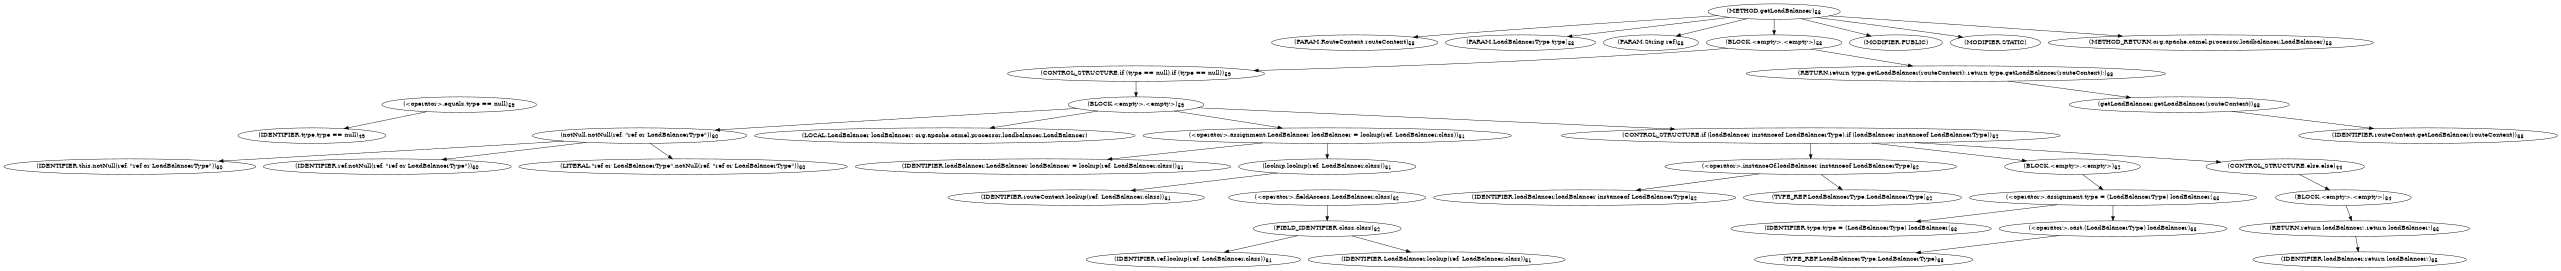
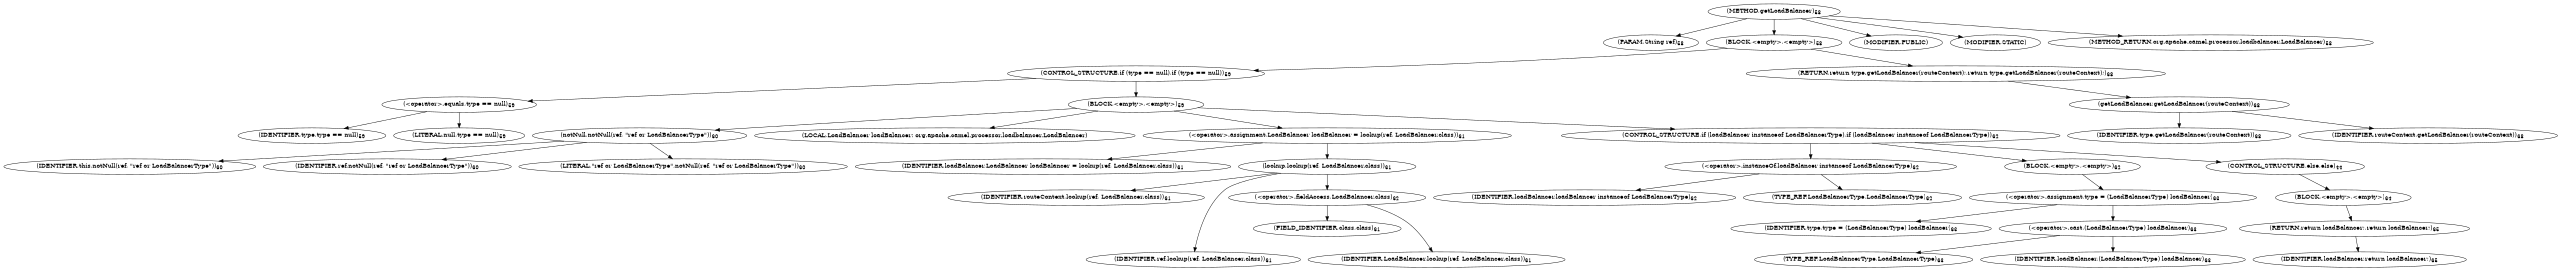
node "(PARAM,RouteContext routeContext)": removed
node "(PARAM,LoadBalancerType type)": removed
edge "(CONTROL_STRUCTURE,if (type == null),if (type == null))" -> "(<operator>.equals,type == null)": added
node "(IDENTIFIER,type,type == null)": text "49" -> "59"
node "(LITERAL,null,type == null)": added
node "(IDENTIFIER,type,getLoadBalancer(routeContext))": added
edge "(lookup,lookup(ref, LoadBalancer.class))" -> "(<operator>.fieldAccess,LoadBalancer.class)": added
node "(FIELD_IDENTIFIER,class,class)": text "62" -> "61"
edge "(FIELD_IDENTIFIER,class,class)" -> "(IDENTIFIER,ref,lookup(ref, LoadBalancer.class))": now "(lookup,lookup(ref, LoadBalancer.class))" -> "(IDENTIFIER,ref,lookup(ref, LoadBalancer.class))"
edge "(FIELD_IDENTIFIER,class,class)" -> "(IDENTIFIER,LoadBalancer,lookup(ref, LoadBalancer.class))": now "(<operator>.fieldAccess,LoadBalancer.class)" -> "(IDENTIFIER,LoadBalancer,lookup(ref, LoadBalancer.class))"
node "(IDENTIFIER,loadBalancer,(LoadBalancerType) loadBalancer)": added
